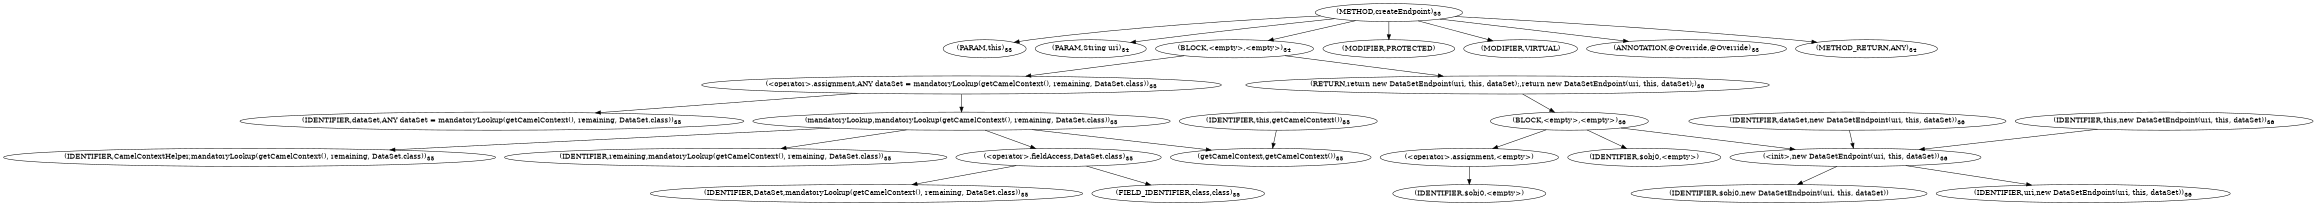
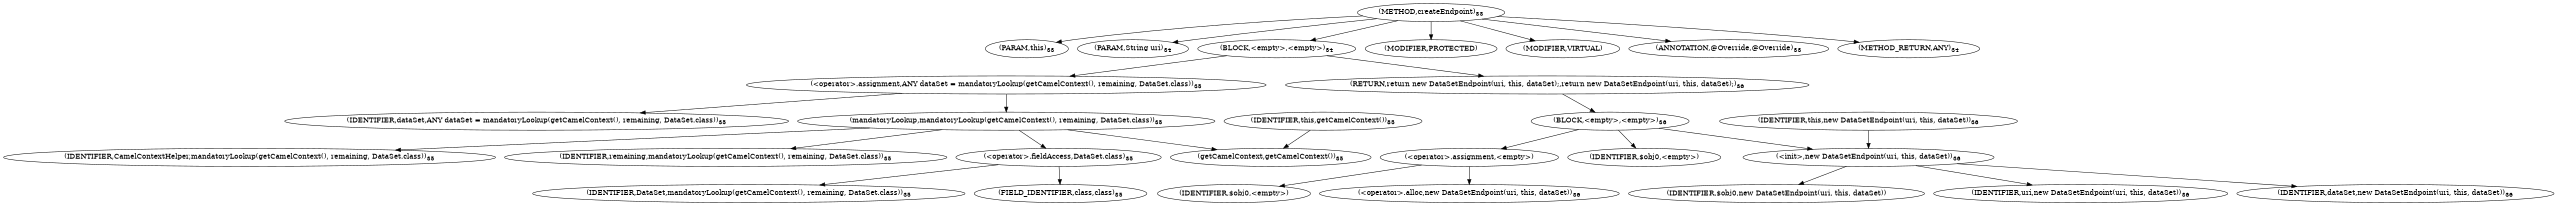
edge "(IDENTIFIER,dataSet,new DataSetEndpoint(uri, this, dataSet))" -> "(<init>,new DataSetEndpoint(uri, this, dataSet))": reversed
node "(<operator>.alloc,new DataSetEndpoint(uri, this, dataSet))": added
